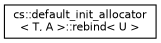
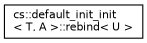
node "cs::default_init_allocator < T, A >::rebind< U >": label "cs::default_init_allocator < T, A >::rebind< U >" -> "cs::default_init_init < T, A >::rebind< U >"
